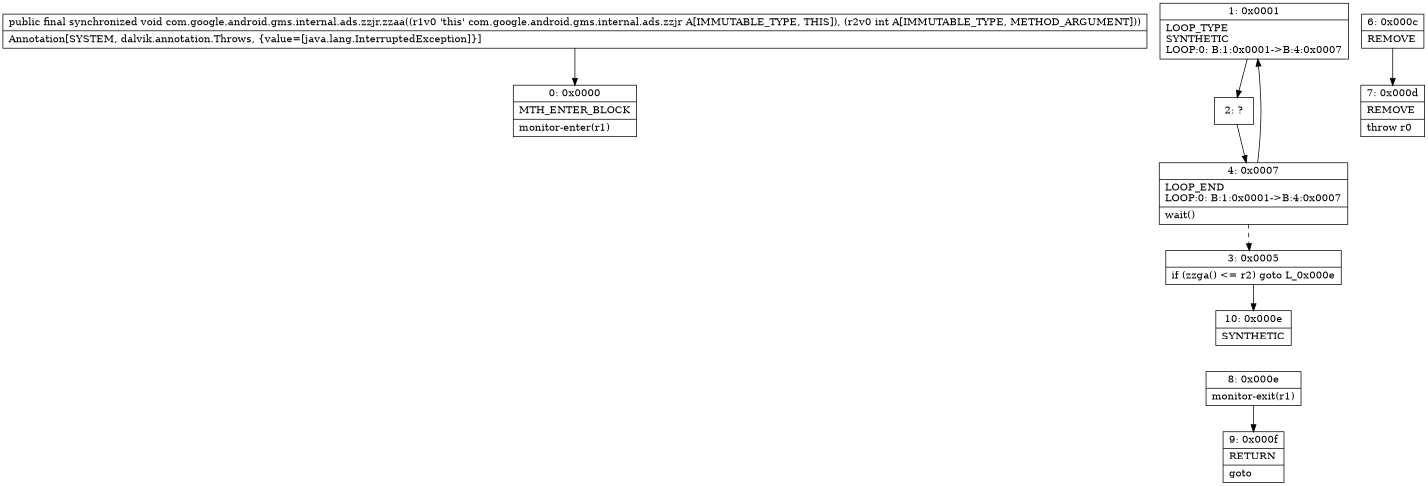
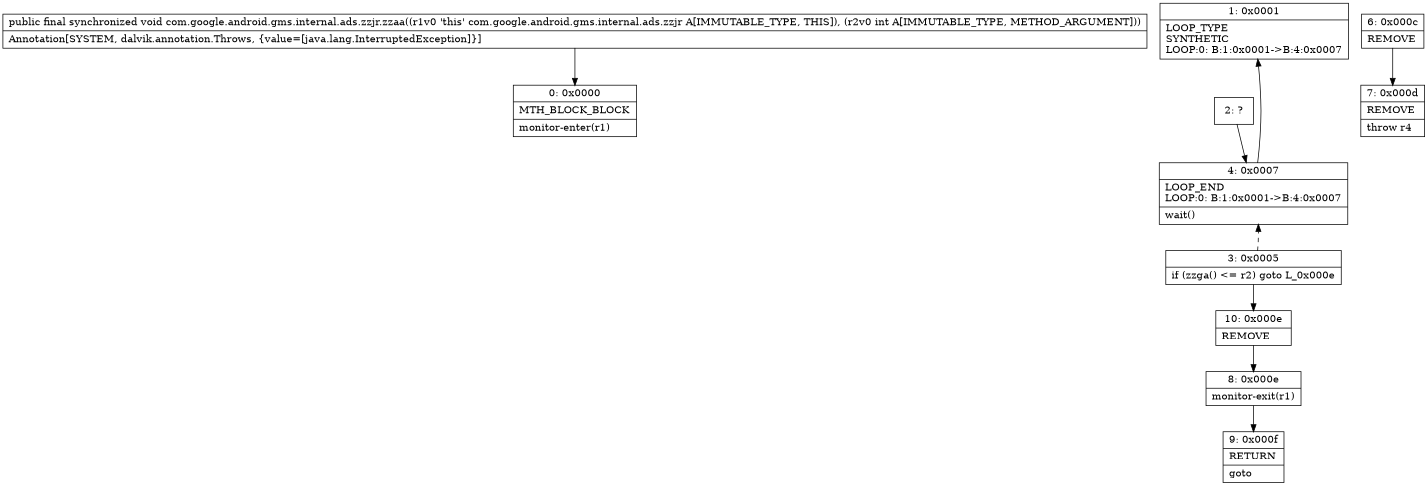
edge "1: 0x0001" -> "2: ?": removed
node "0: 0x0000": text "MTH_ENTER_BLOCK" -> "MTH_BLOCK_BLOCK"
node "7: 0x000d": text "throw r0" -> "throw r4"
edge "4: 0x0007" -> "3: 0x0005": reversed
node "10: 0x000e": text "SYNTHETIC" -> "REMOVE"
edge "10: 0x000e" -> "8: 0x000e": added
